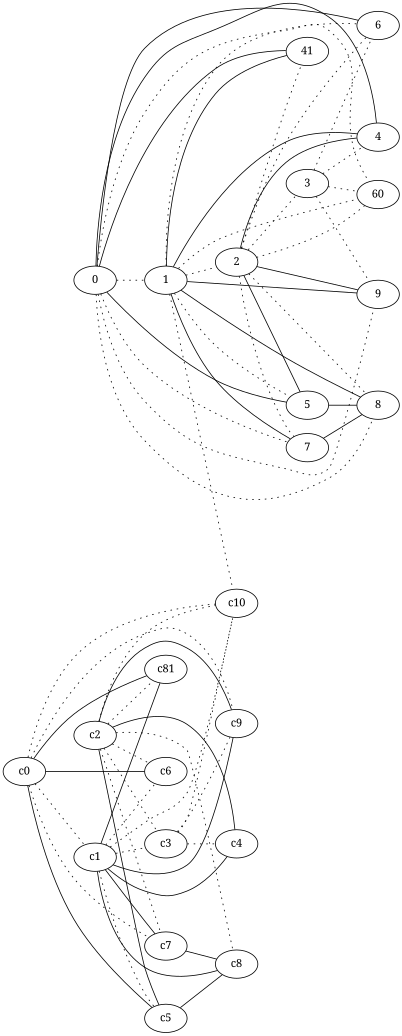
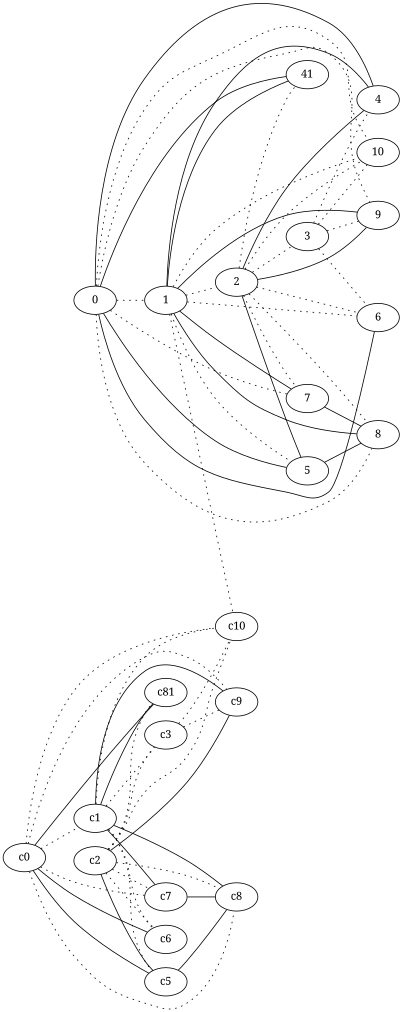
node "60": label "60" -> "10"
node "c4": removed
edge "c0" -- "c8": added
